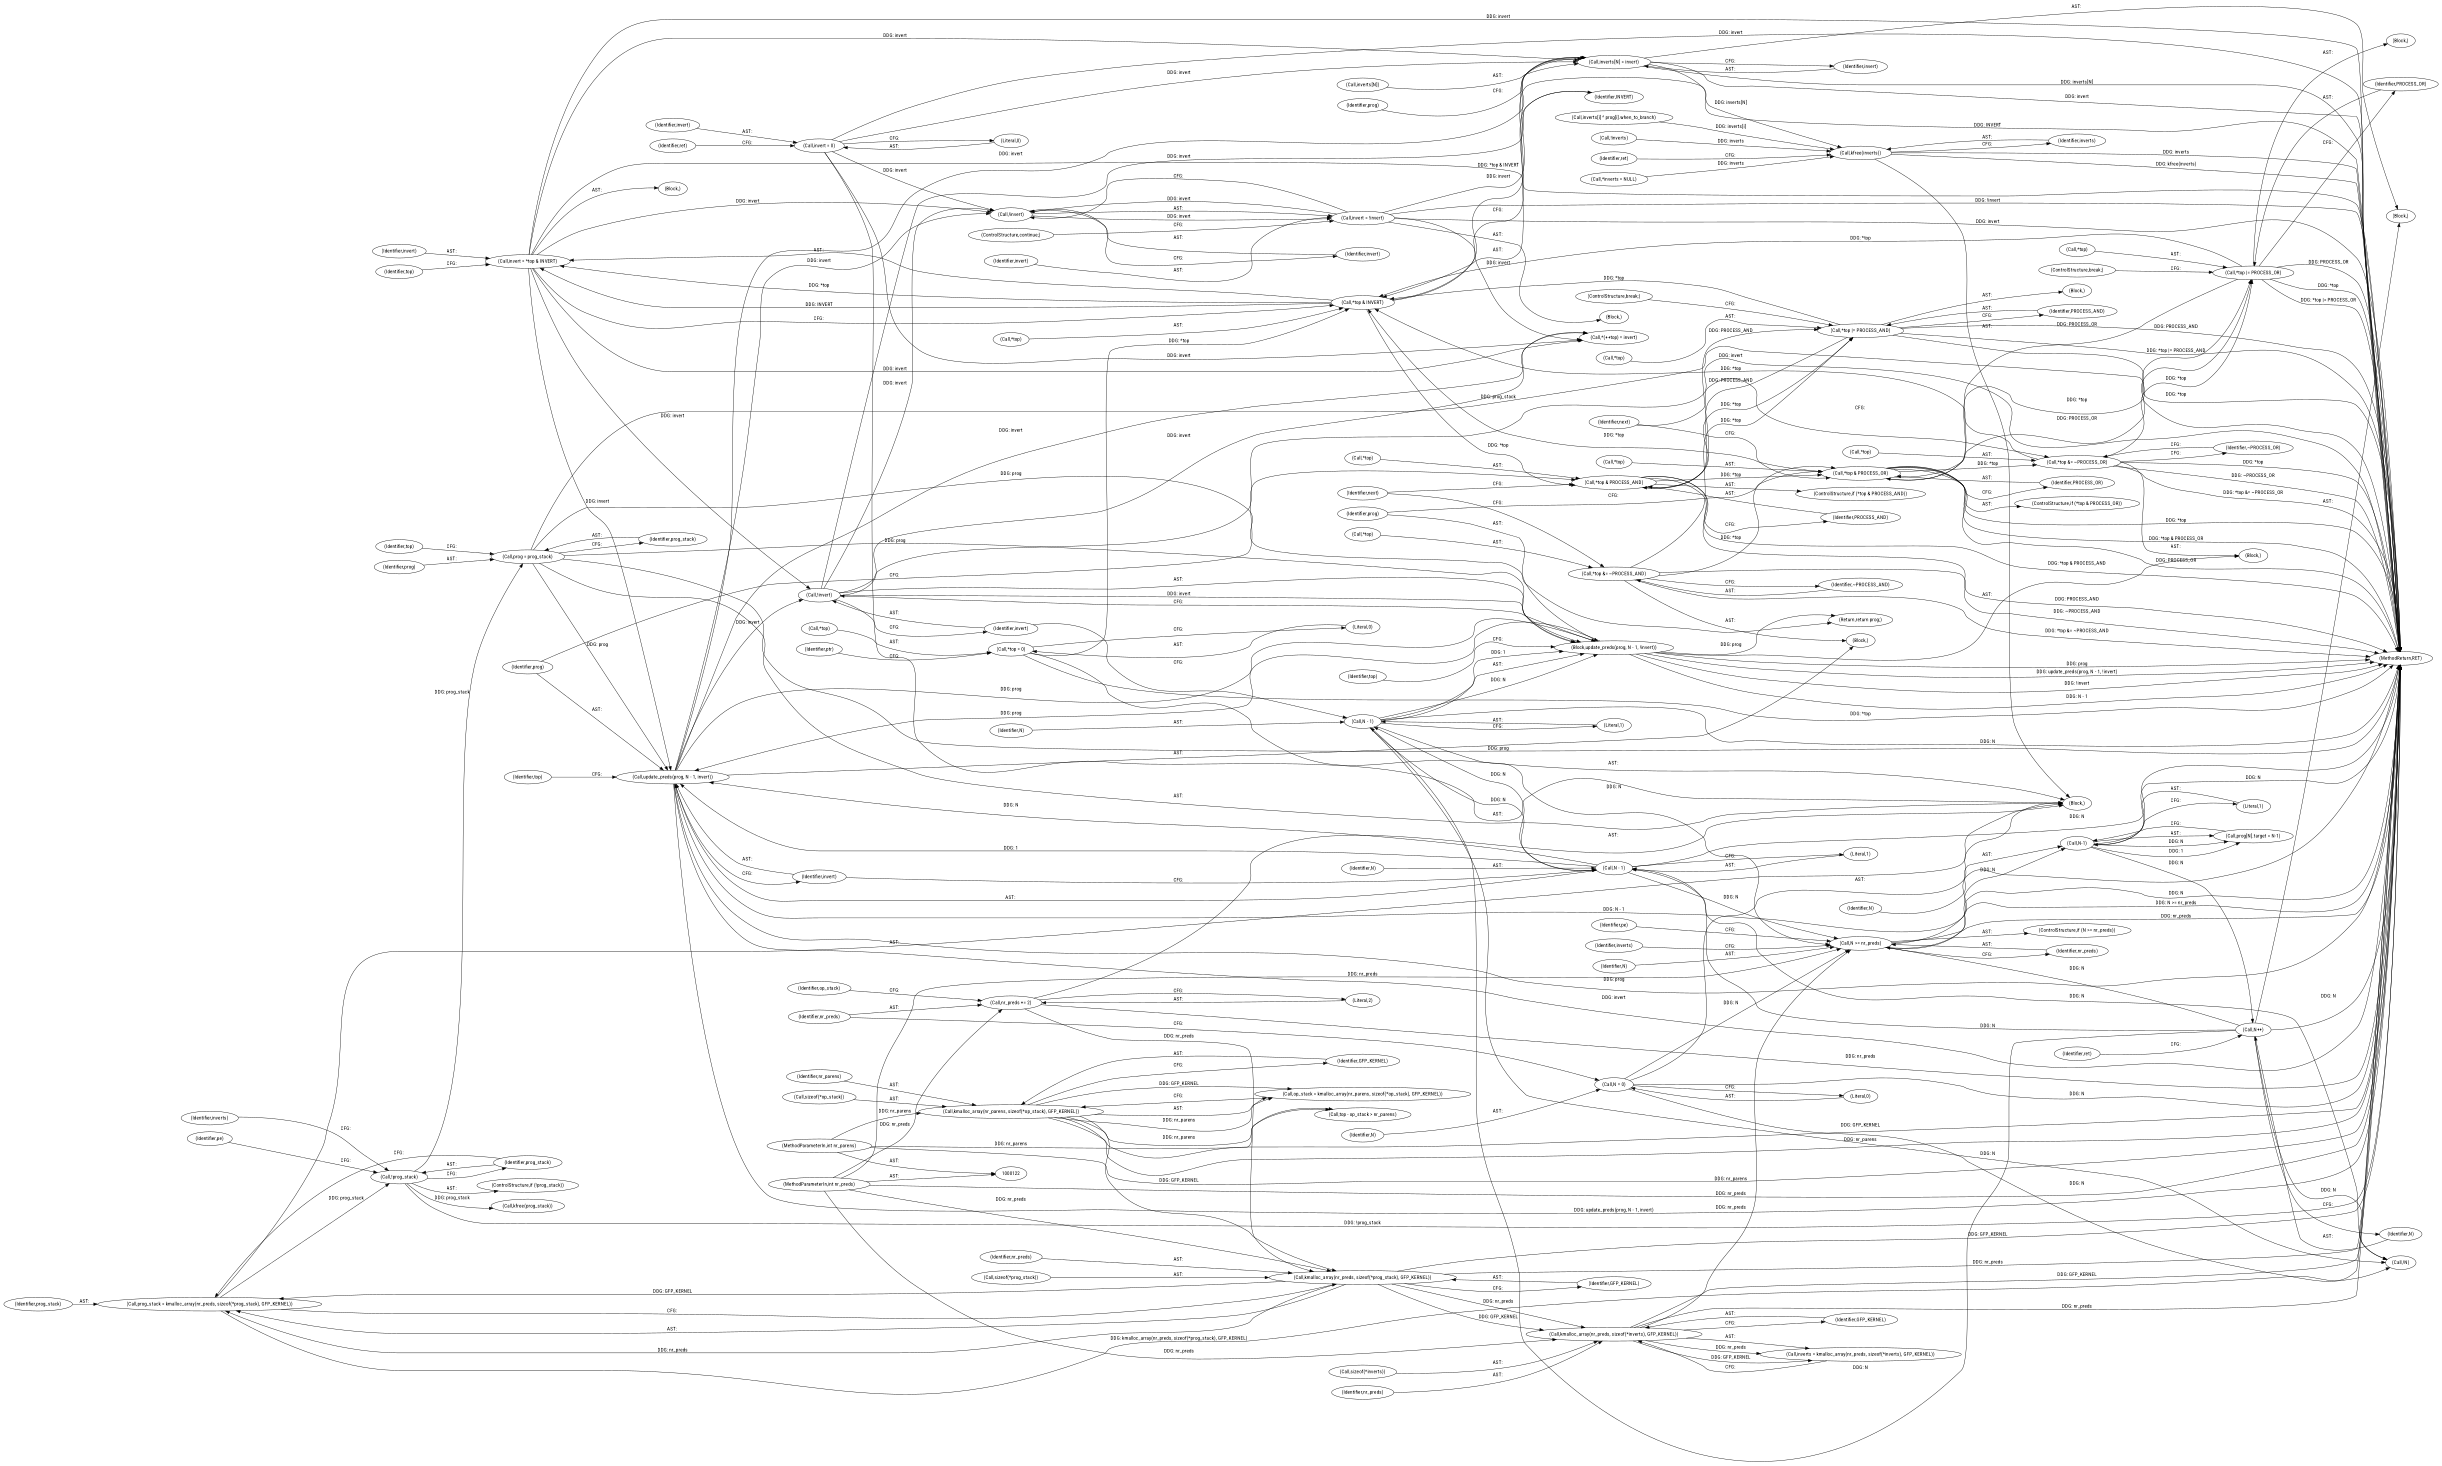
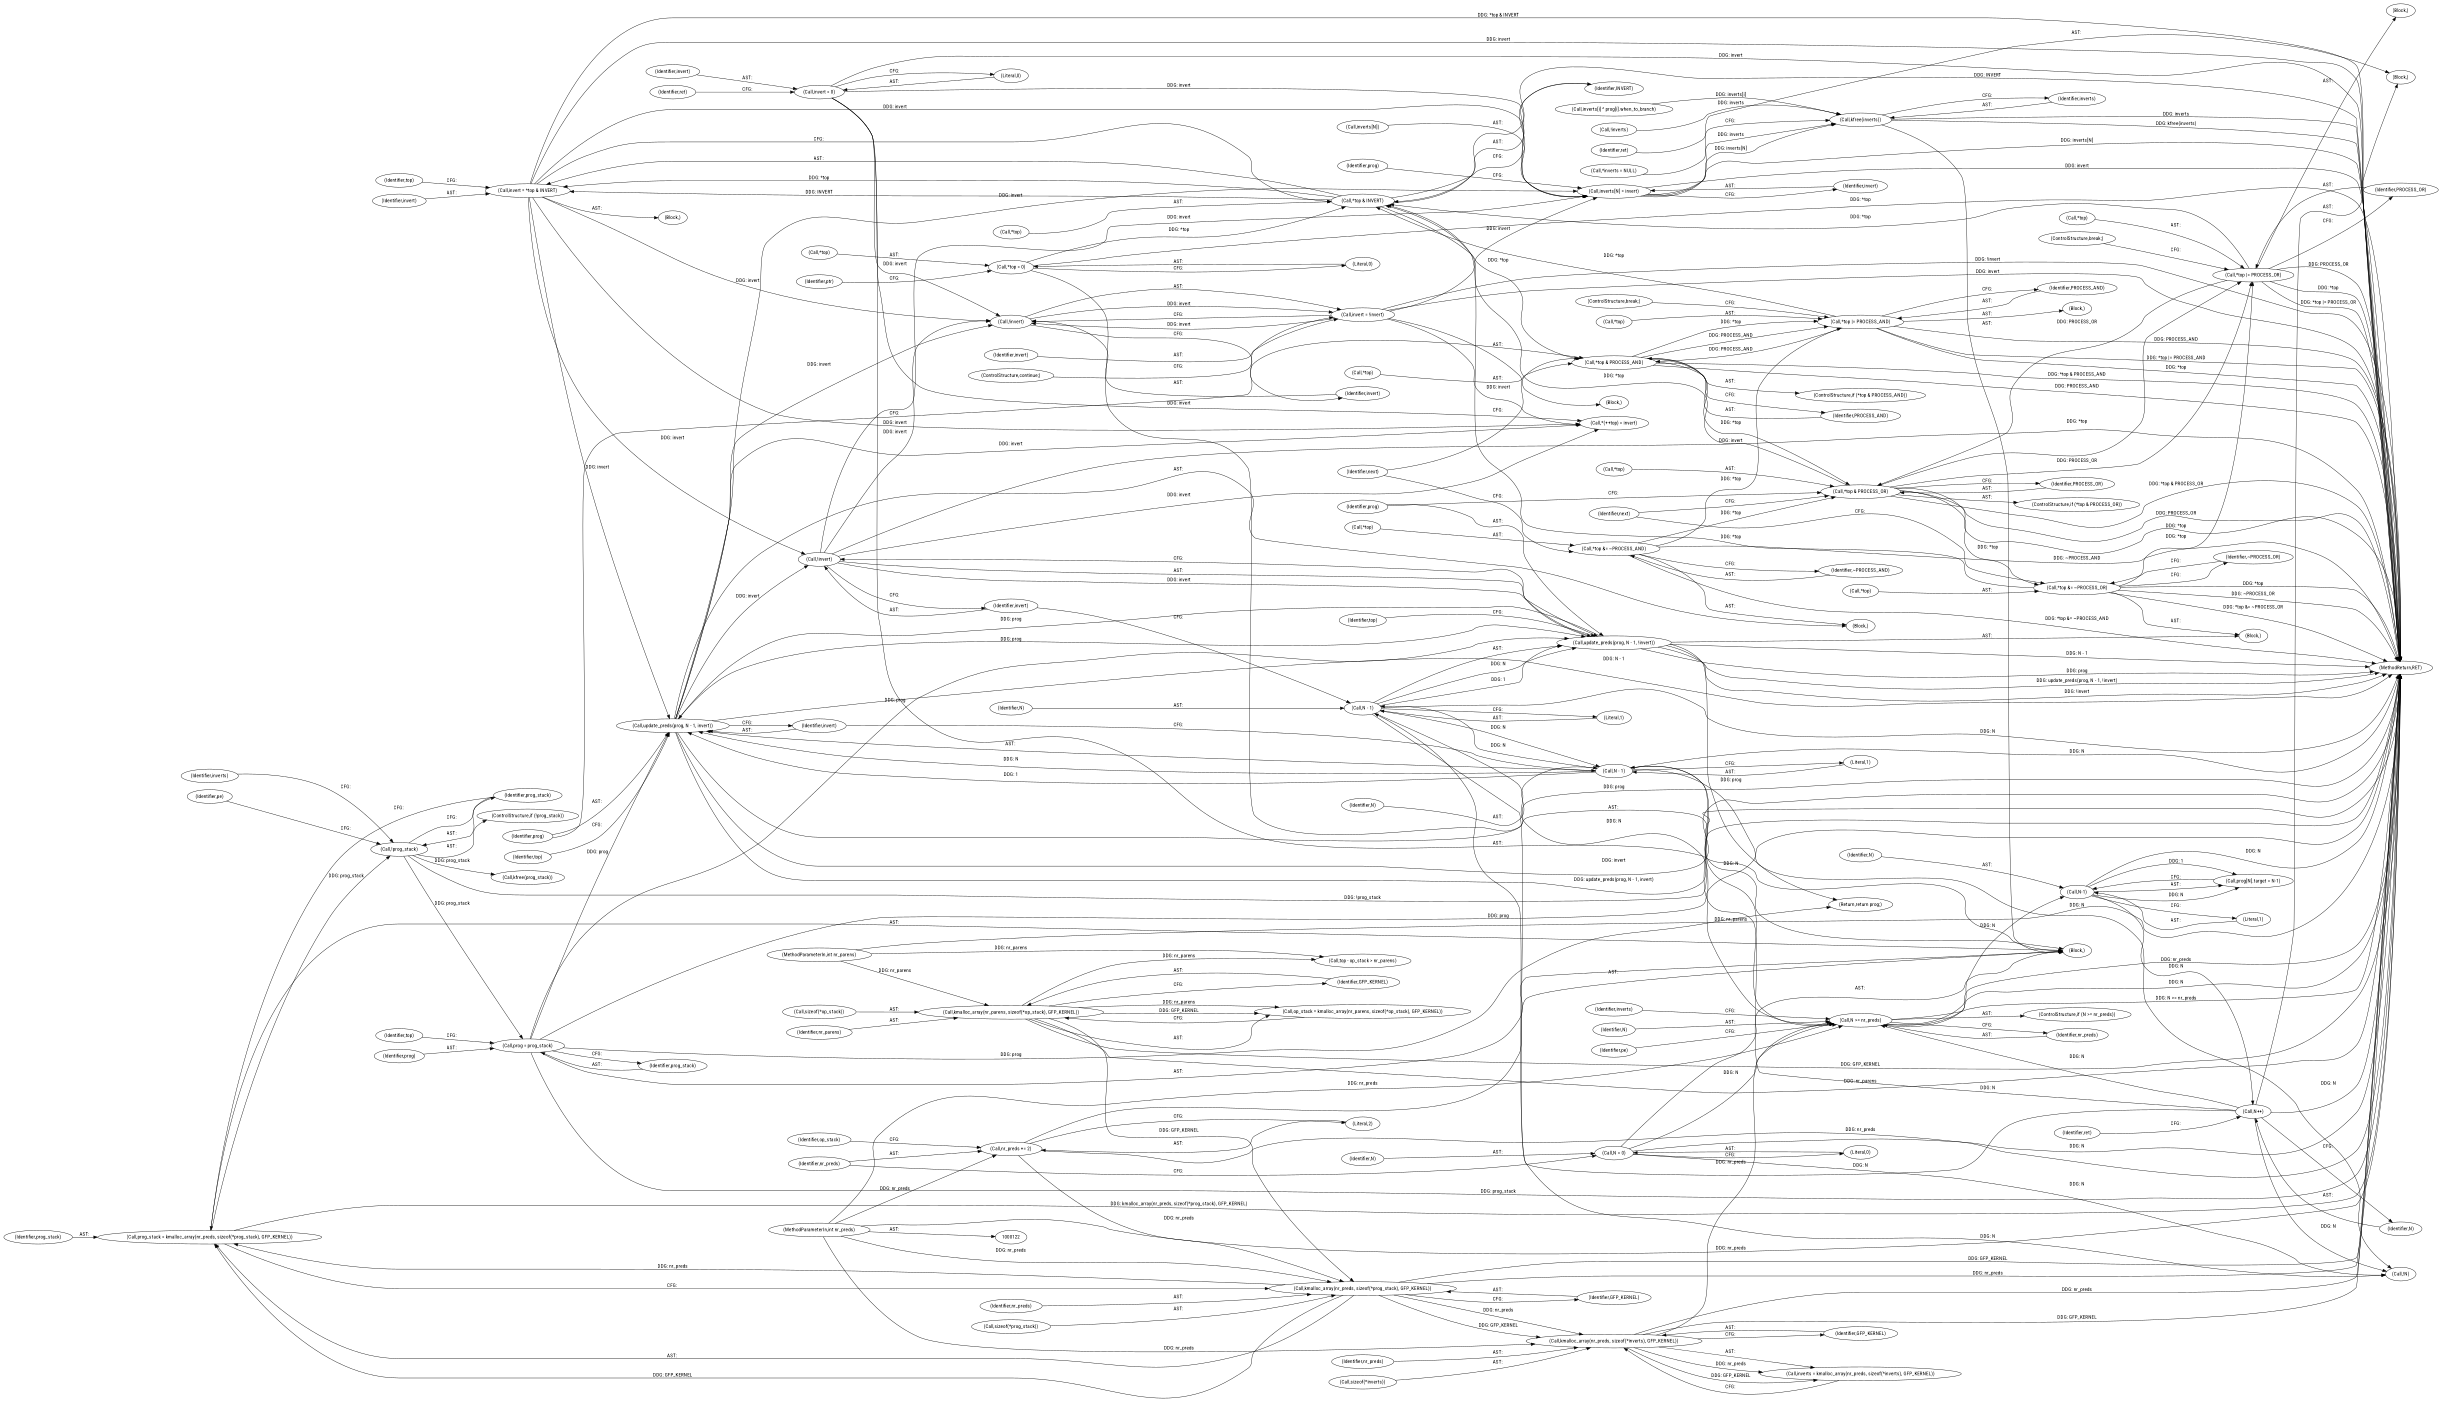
node "(Block,update_preds(prog, N - 1, !invert))": label "(Block,update_preds(prog, N - 1, !invert))" -> "(Call,update_preds(prog, N - 1, !invert))"
edge "(MethodParameterIn,int nr_parens)" -> "1000122": removed, label "AST:"
